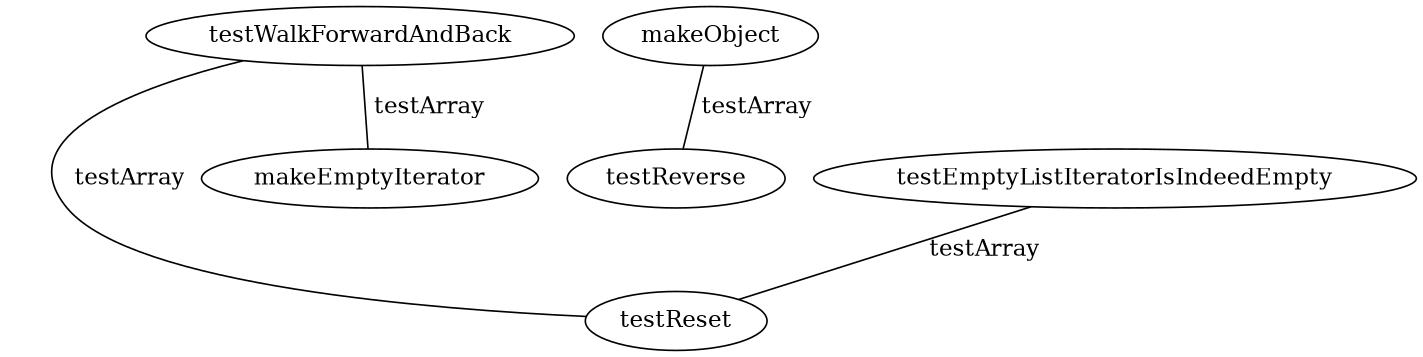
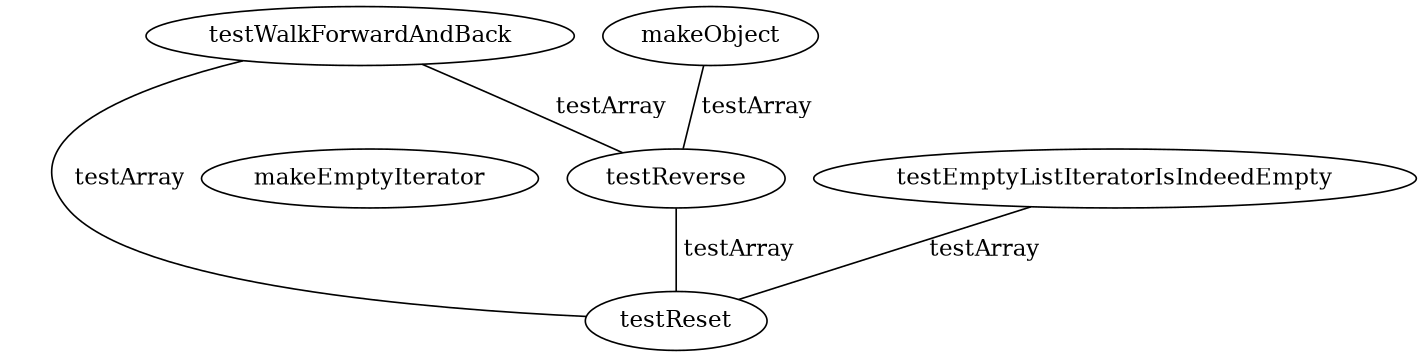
edge "testWalkForwardAndBack" -- "makeEmptyIterator": now "testWalkForwardAndBack" -- "testReverse"
edge "testReverse" -- "testReset": added, label "testArray"
